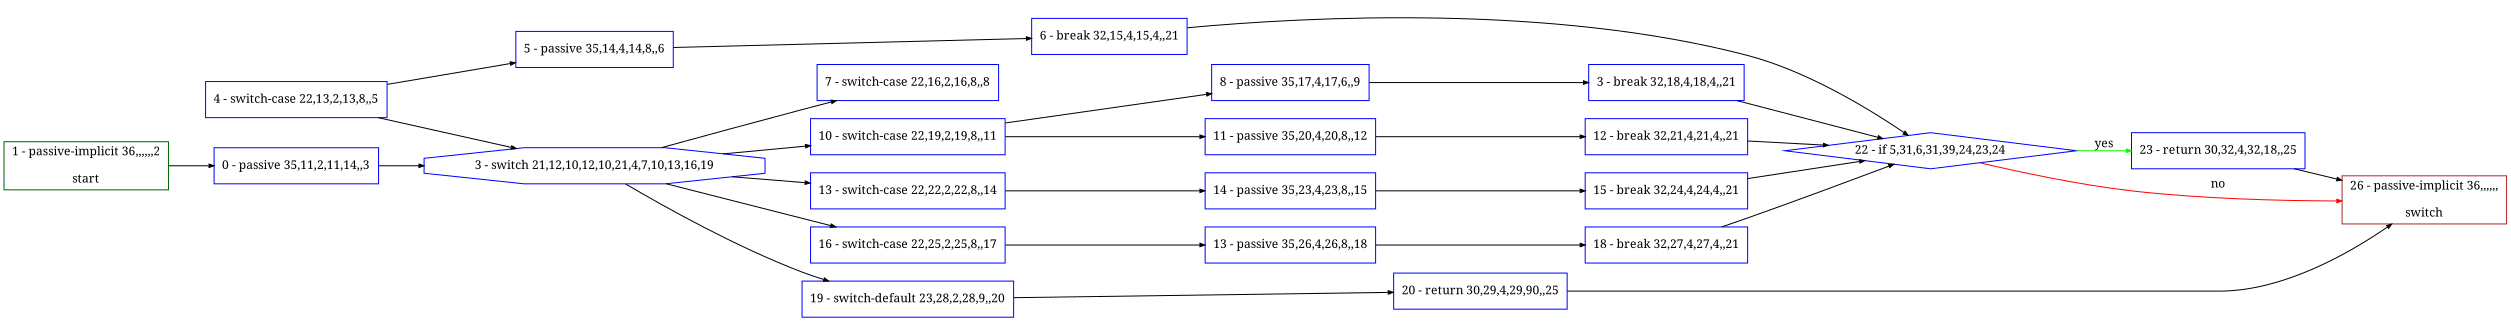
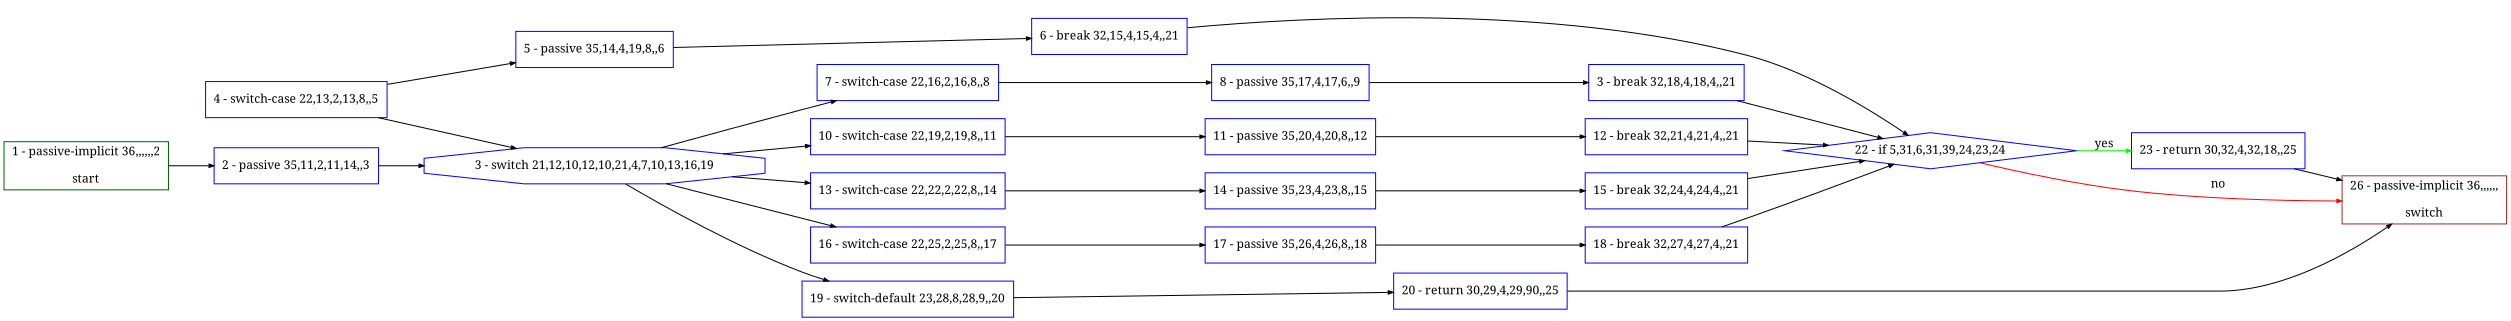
node "5 - passive 35,14,4,14,8,,6": label "5 - passive 35,14,4,14,8,,6" -> "5 - passive 35,14,4,19,8,,6"
edge "10 - switch-case 22,19,2,19,8,,11" -> "8 - passive 35,17,4,17,6,,9": now "7 - switch-case 22,16,2,16,8,,8" -> "8 - passive 35,17,4,17,6,,9"
node "0 - passive 35,11,2,11,14,,3": label "0 - passive 35,11,2,11,14,,3" -> "2 - passive 35,11,2,11,14,,3"
node "13 - passive 35,26,4,26,8,,18": label "13 - passive 35,26,4,26,8,,18" -> "17 - passive 35,26,4,26,8,,18"
node "19 - switch-default 23,28,2,28,9,,20": label "19 - switch-default 23,28,2,28,9,,20" -> "19 - switch-default 23,28,8,28,9,,20"
